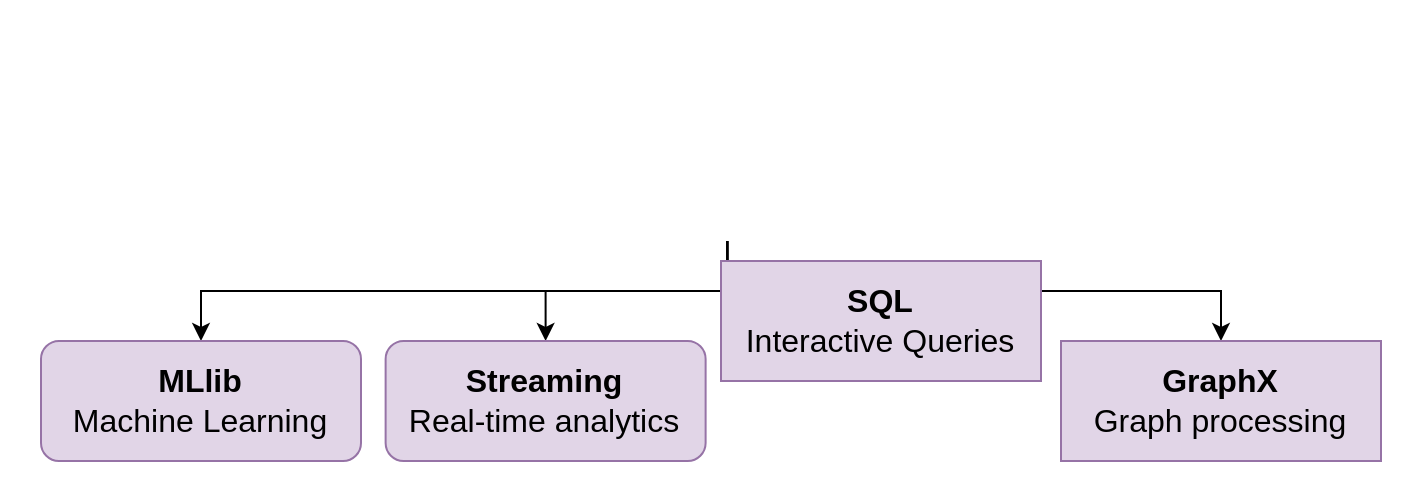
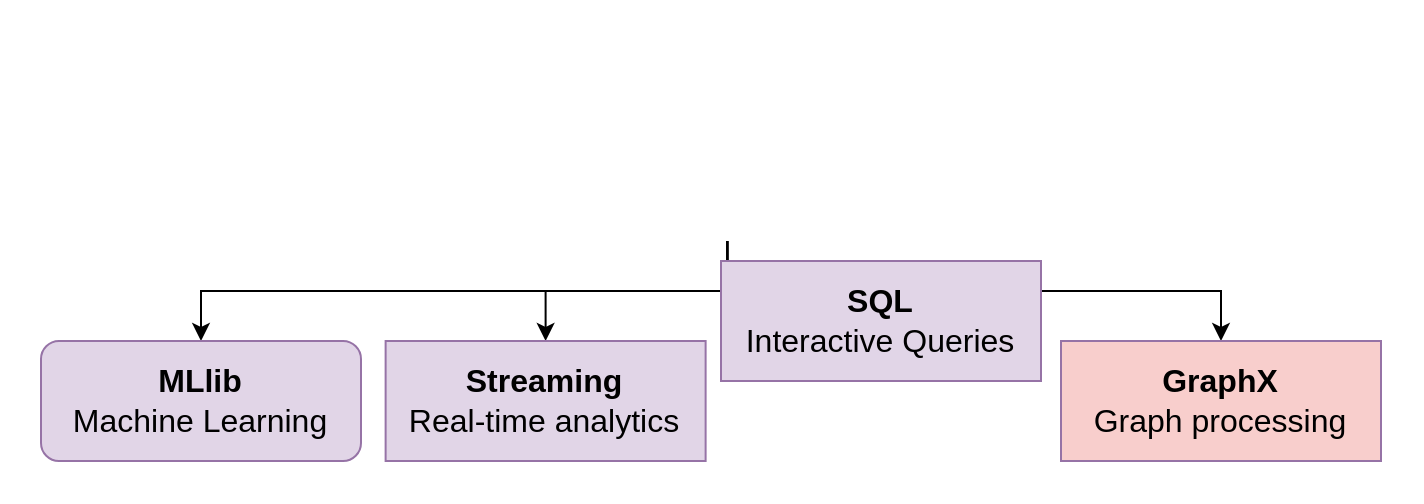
node "Streaming Real-time analytics": shape rounded rectangle -> rectangle
node "GraphX Graph processing": fillcolor #e1d5e7 -> #f8cecc
